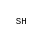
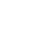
node "SH": removed
